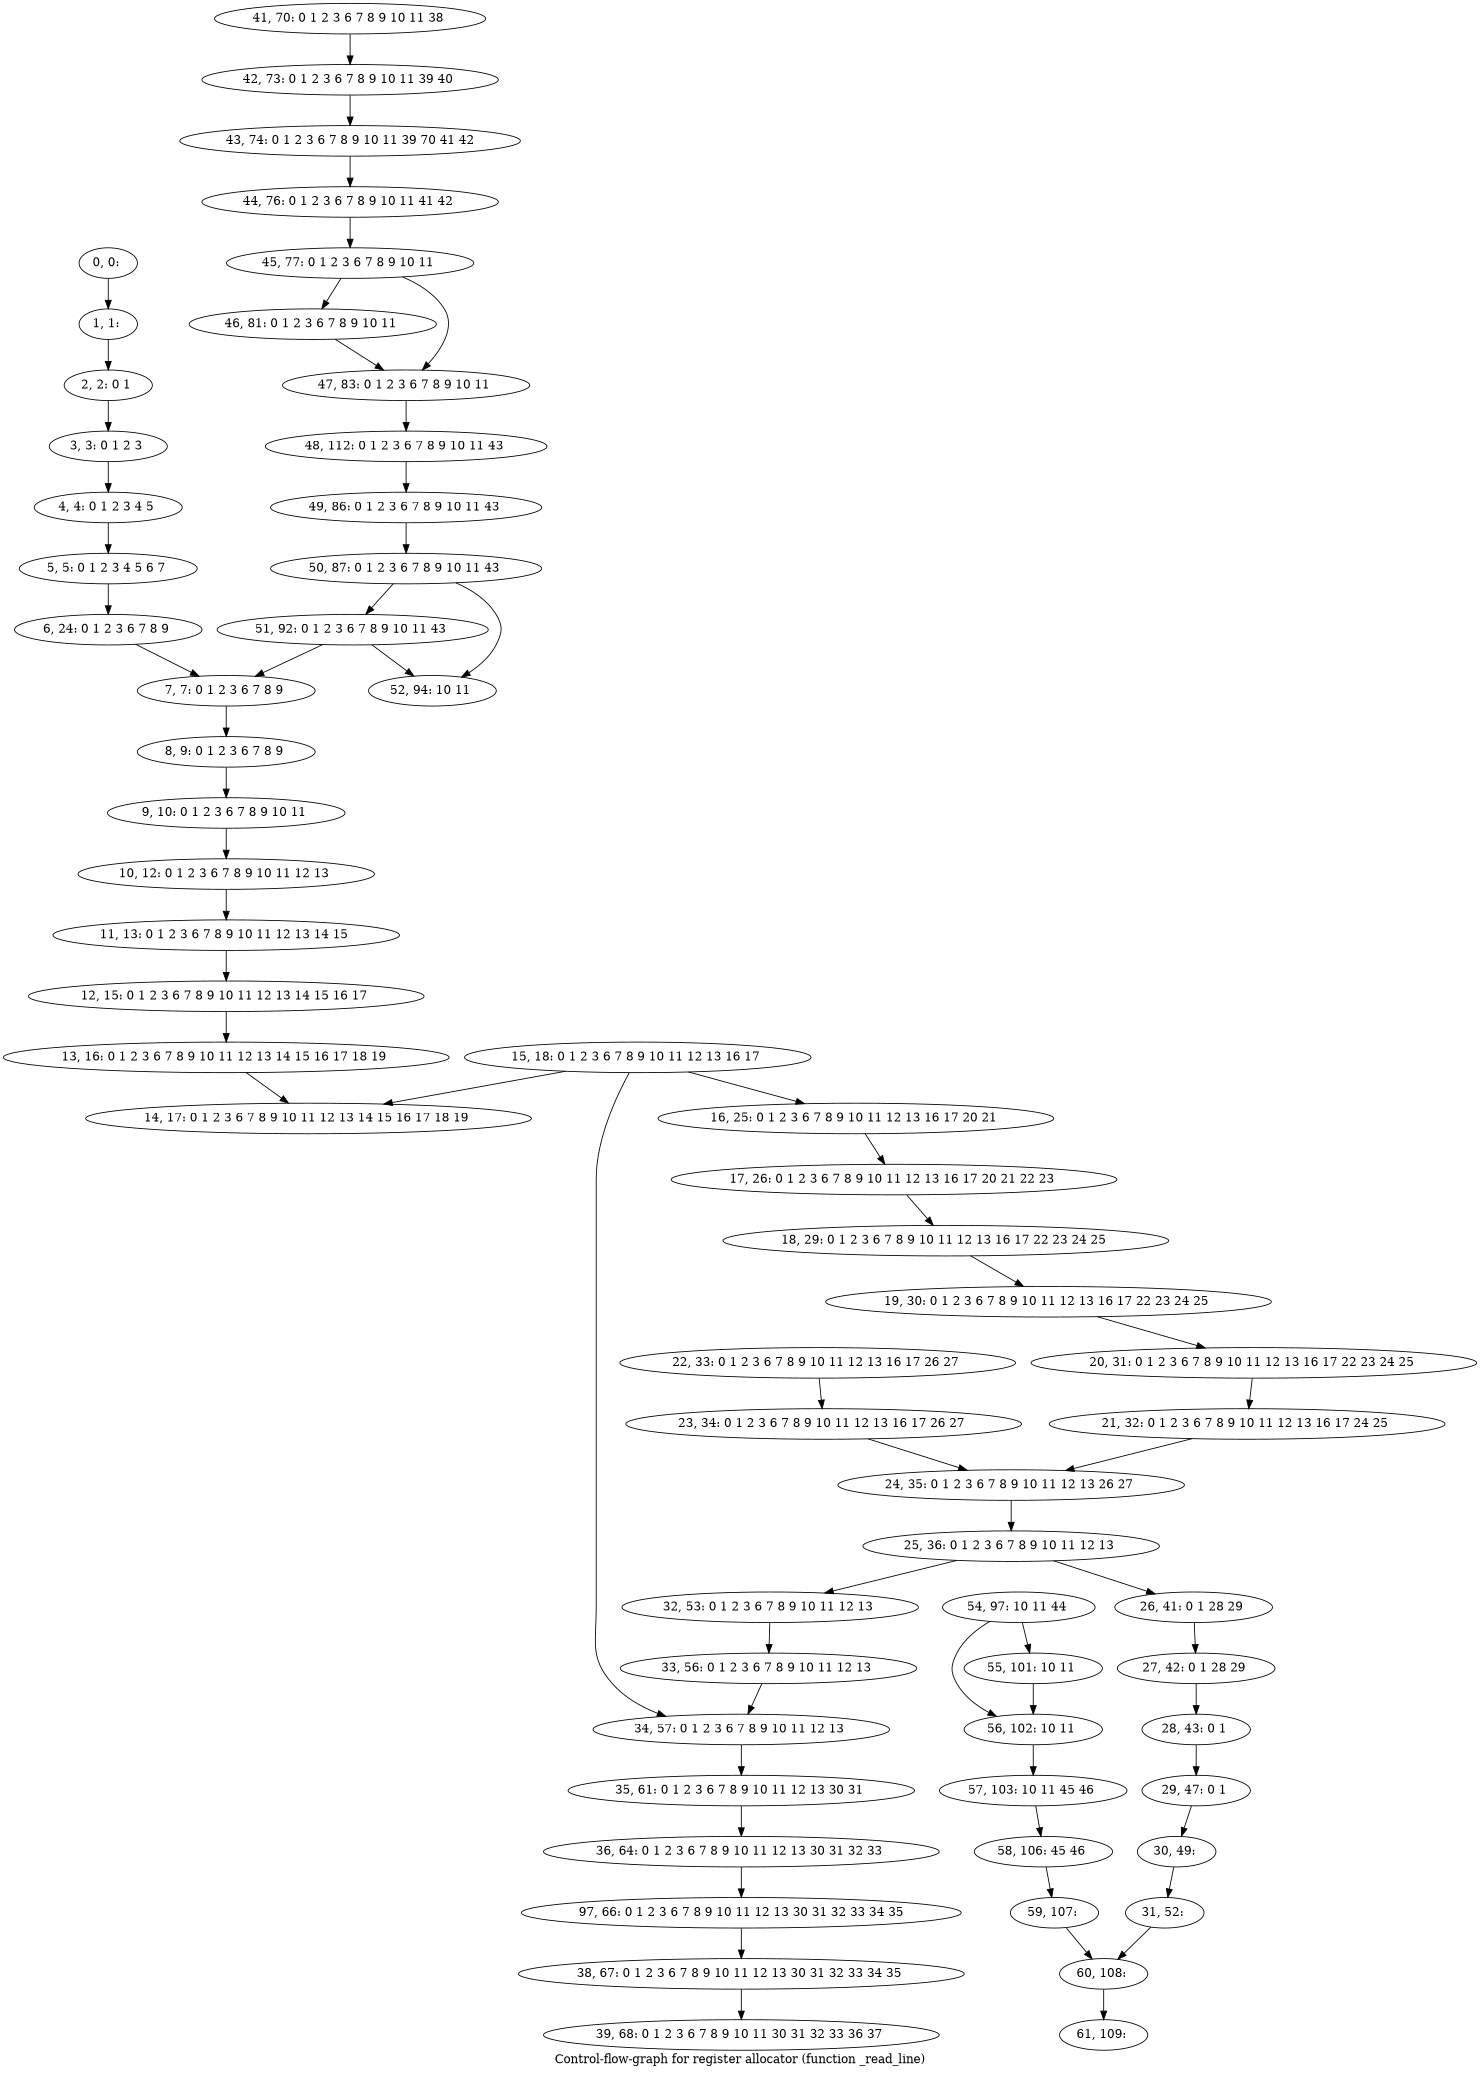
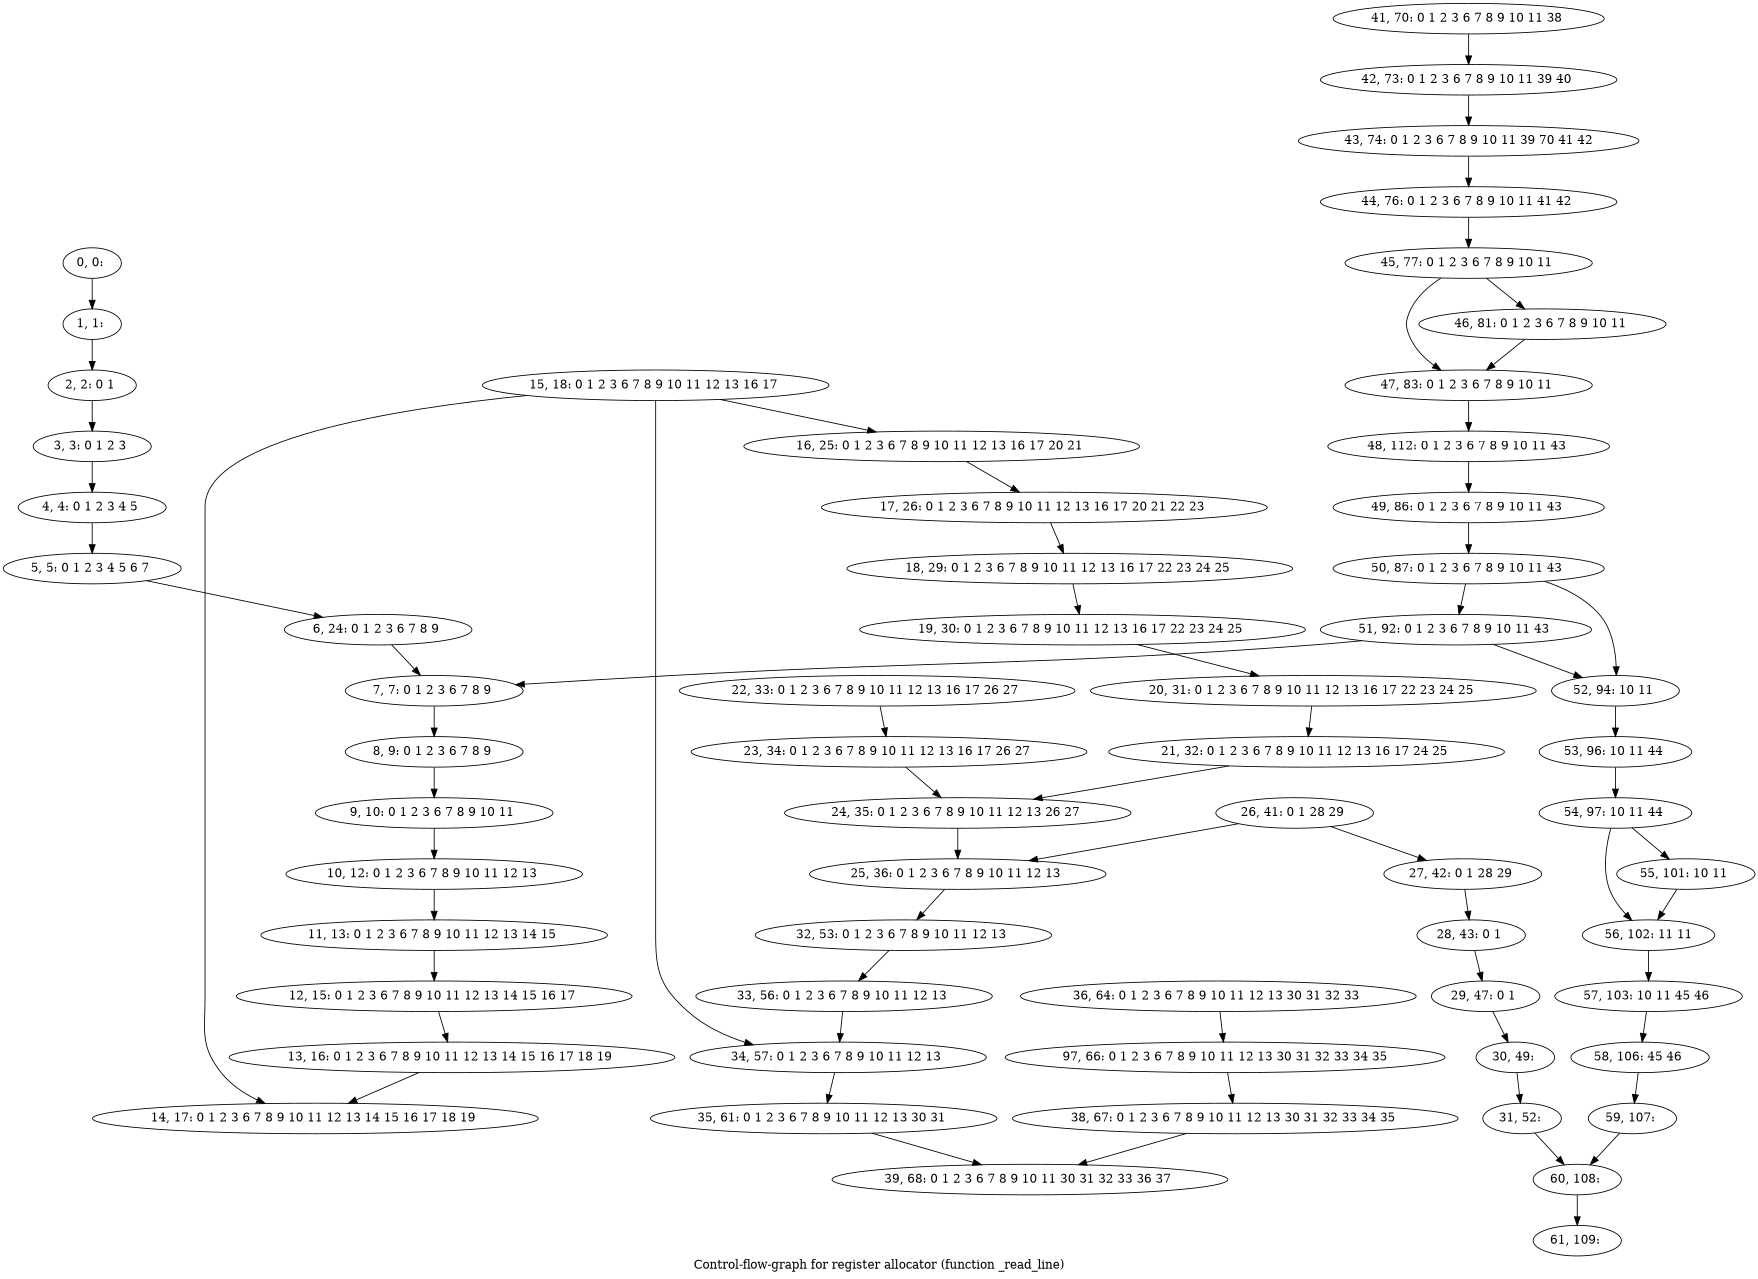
node "53, 96: 10 11 44": added
edge "25, 36: 0 1 2 3 6 7 8 9 10 11 12 13" -> "26, 41: 0 1 28 29": reversed
node "56, 102: 10 11": label "56, 102: 10 11" -> "56, 102: 11 11"
edge "35, 61: 0 1 2 3 6 7 8 9 10 11 12 13 30 31" -> "36, 64: 0 1 2 3 6 7 8 9 10 11 12 13 30 31 32 33": now "35, 61: 0 1 2 3 6 7 8 9 10 11 12 13 30 31" -> "39, 68: 0 1 2 3 6 7 8 9 10 11 30 31 32 33 36 37"
